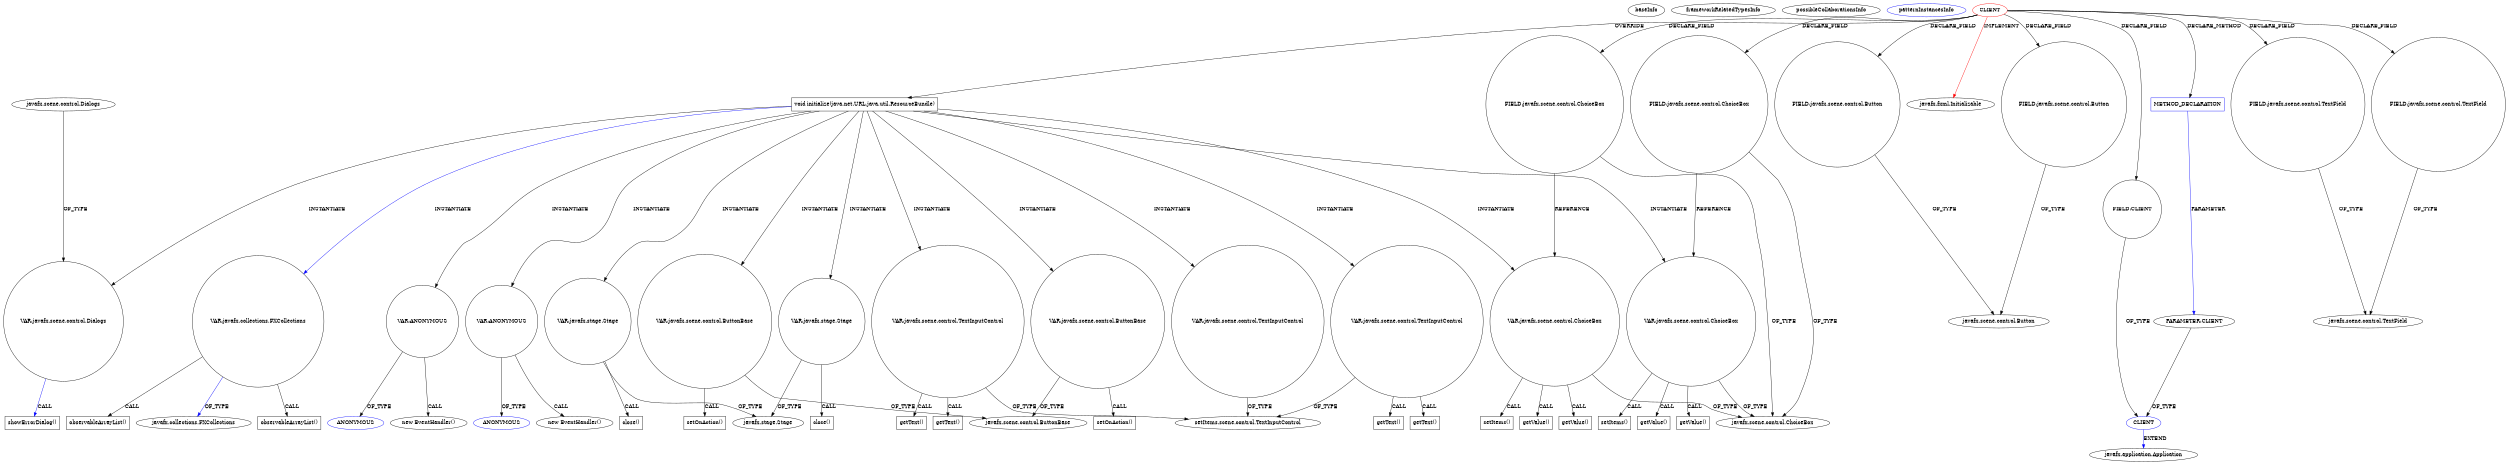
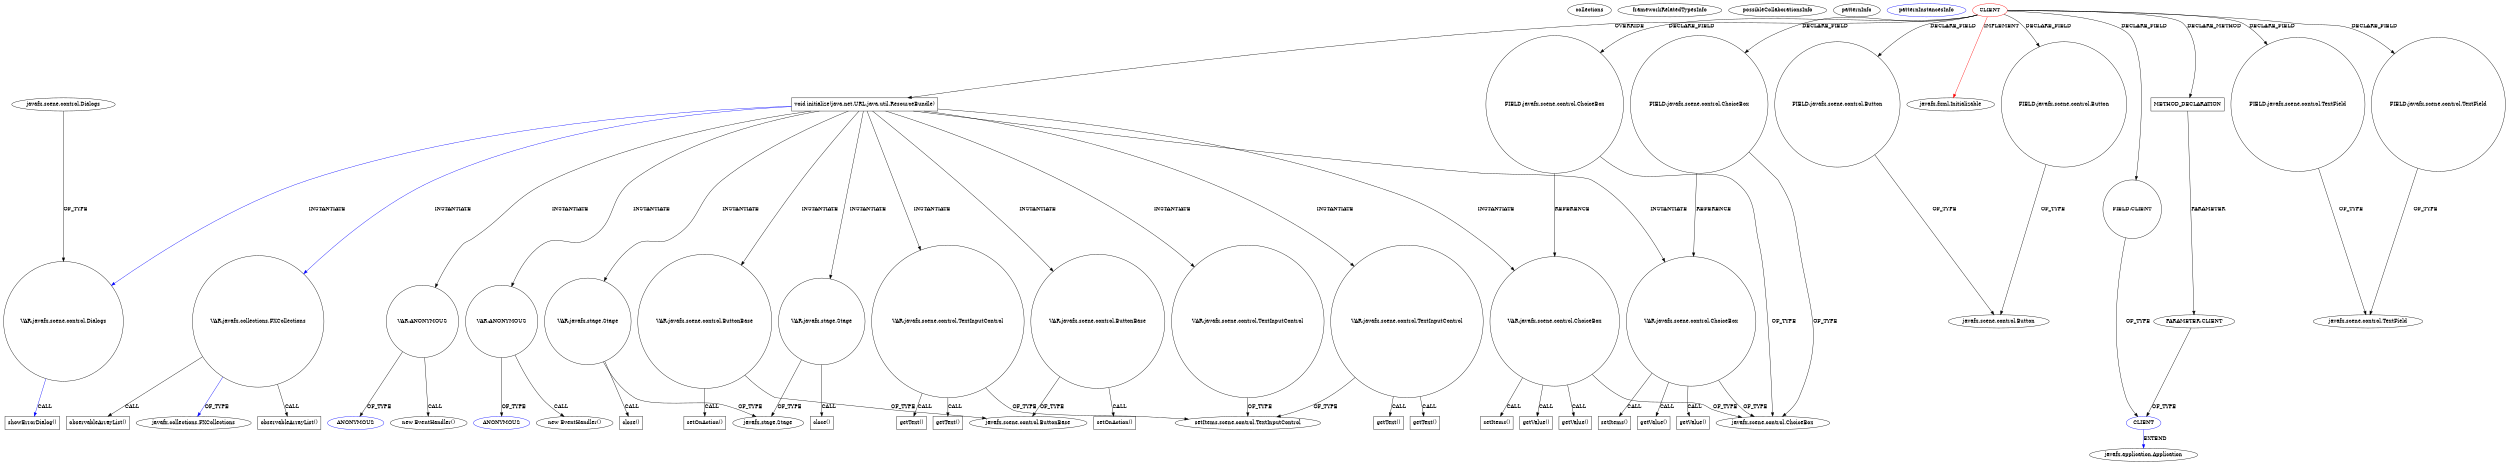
node "baseInfo": label "baseInfo" -> "collections"
node "patternInfo": added
node "METHOD_DECLARATION": color blue -> black
edge "void initialize(java.net.URL,java.util.ResourceBundle)" -> "VAR:javafx.scene.control.Dialogs": color black -> blue
edge "METHOD_DECLARATION" -> "PARAMETER:CLIENT": color blue -> black
